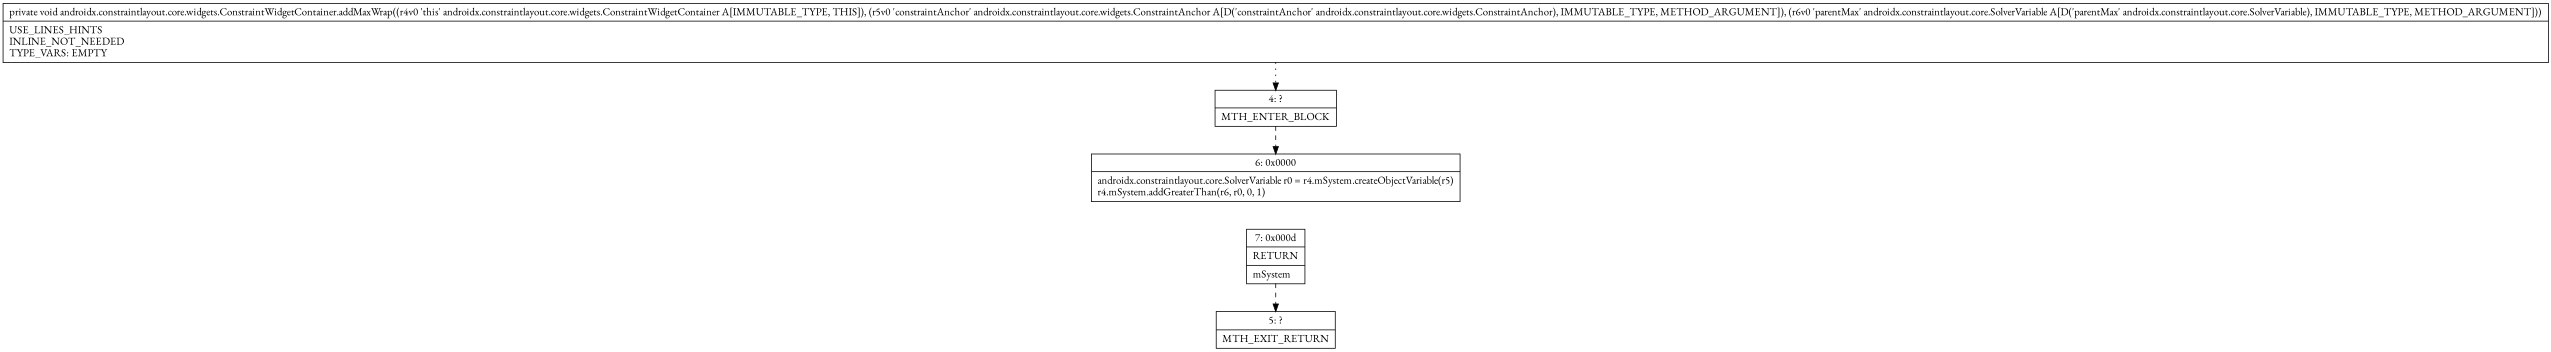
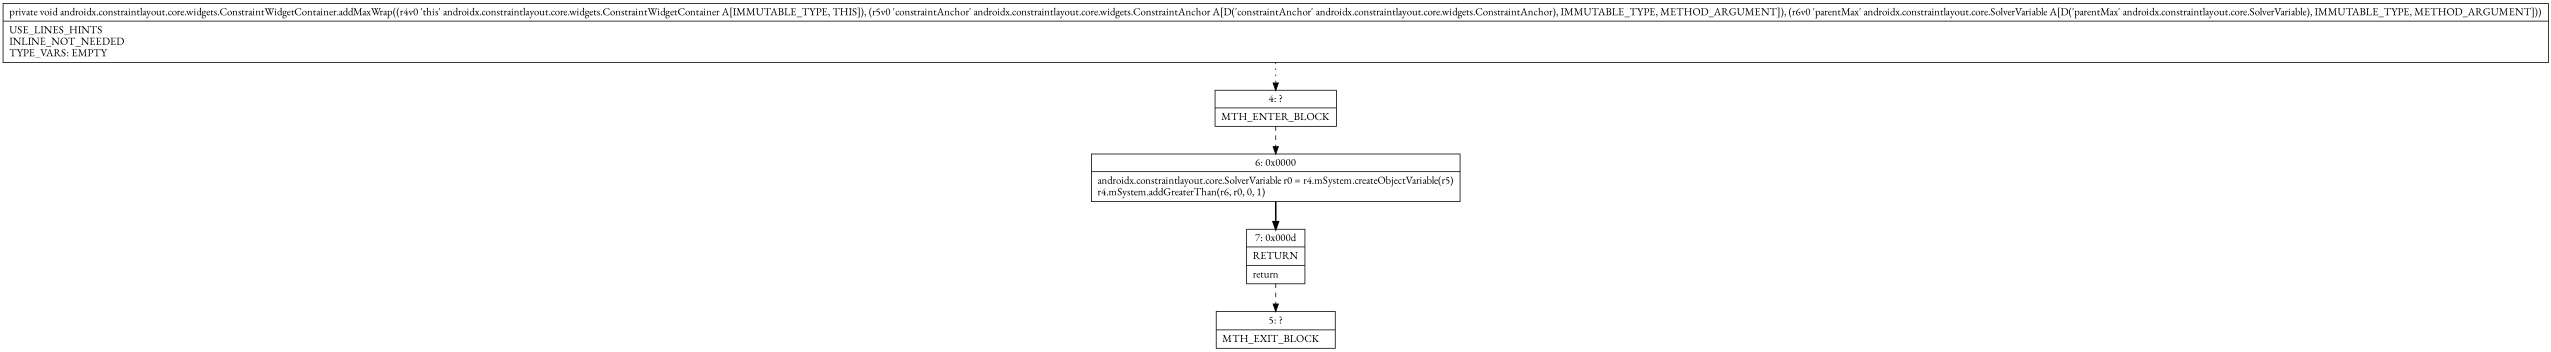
edge "6: 0x0000" -> "7: 0x000d": added
node "7: 0x000d": text "mSystem" -> "return"
node "5: ?": text "MTH_EXIT_RETURN" -> "MTH_EXIT_BLOCK"
